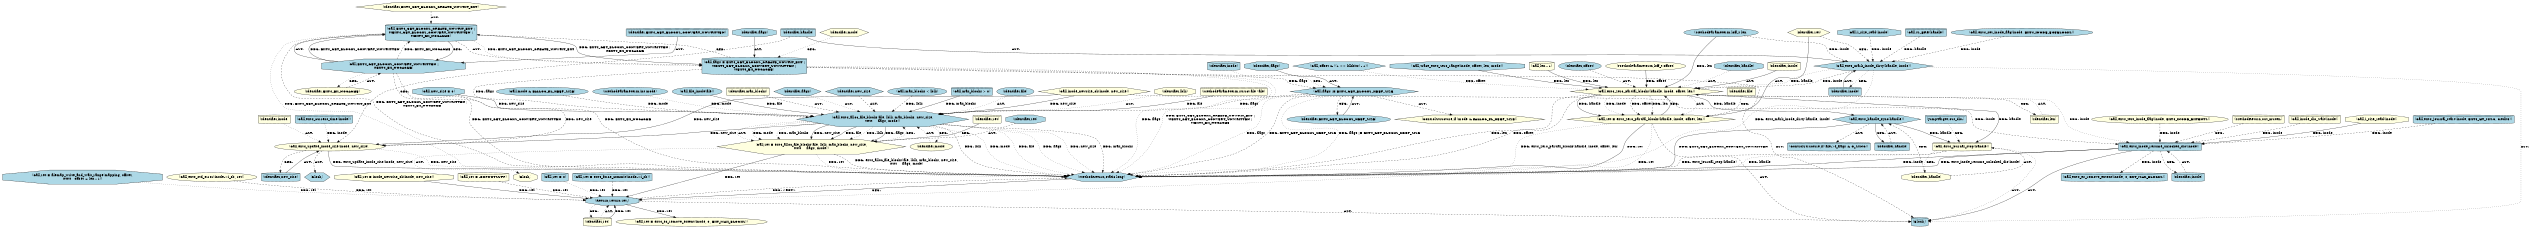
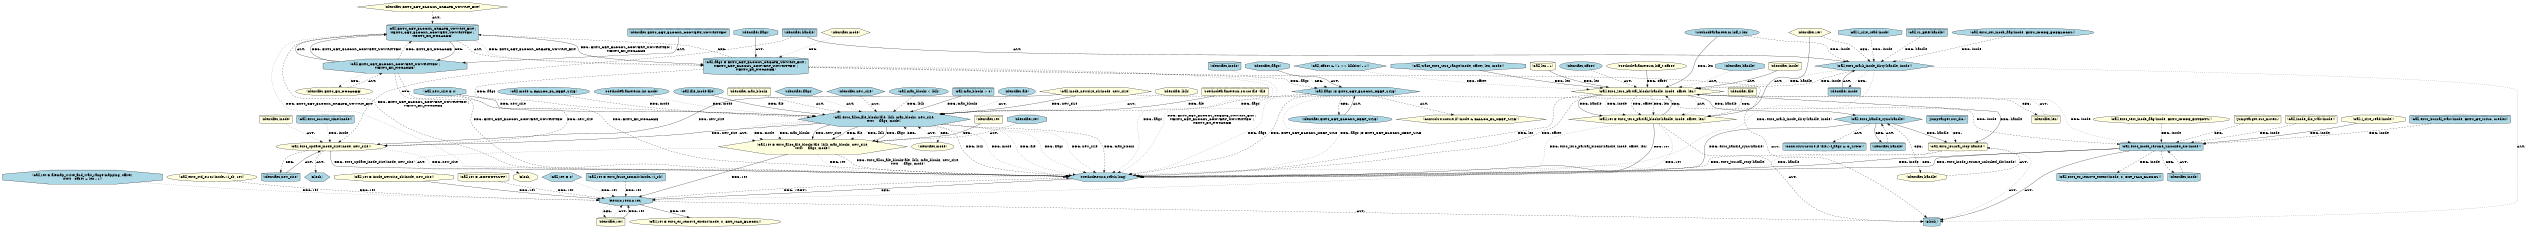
node "(MethodReturn,out_mutex:)": label "(MethodReturn,out_mutex:)" -> "(JumpTarget,out_mutex:)"
edge "(Call,ext4_handle_sync(handle))" -> "(MethodReturn,static long)": label "DDG: EXT4_GET_BLOCKS_CONVERT_UNWRITTEN" -> "DDG: ext4_handle_sync(handle)"
node "(Call,ret = 0)": shape cylinder -> hexagon
